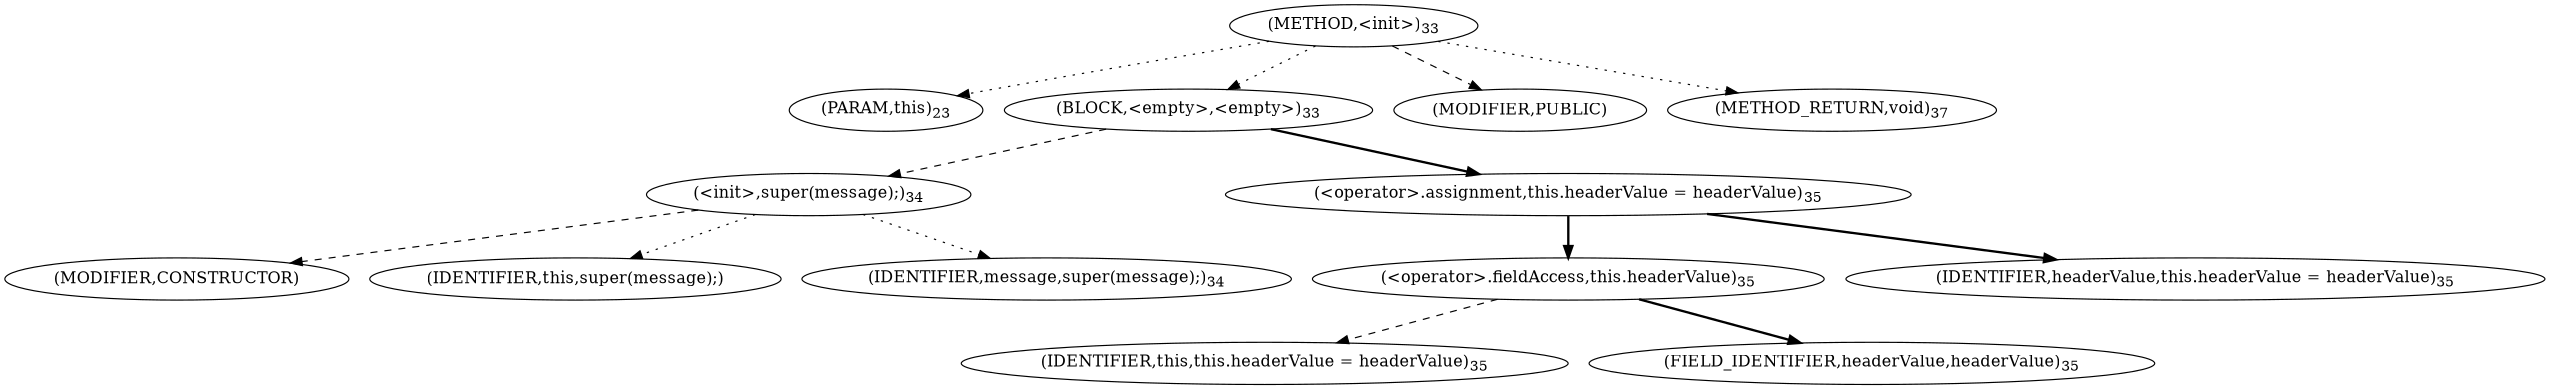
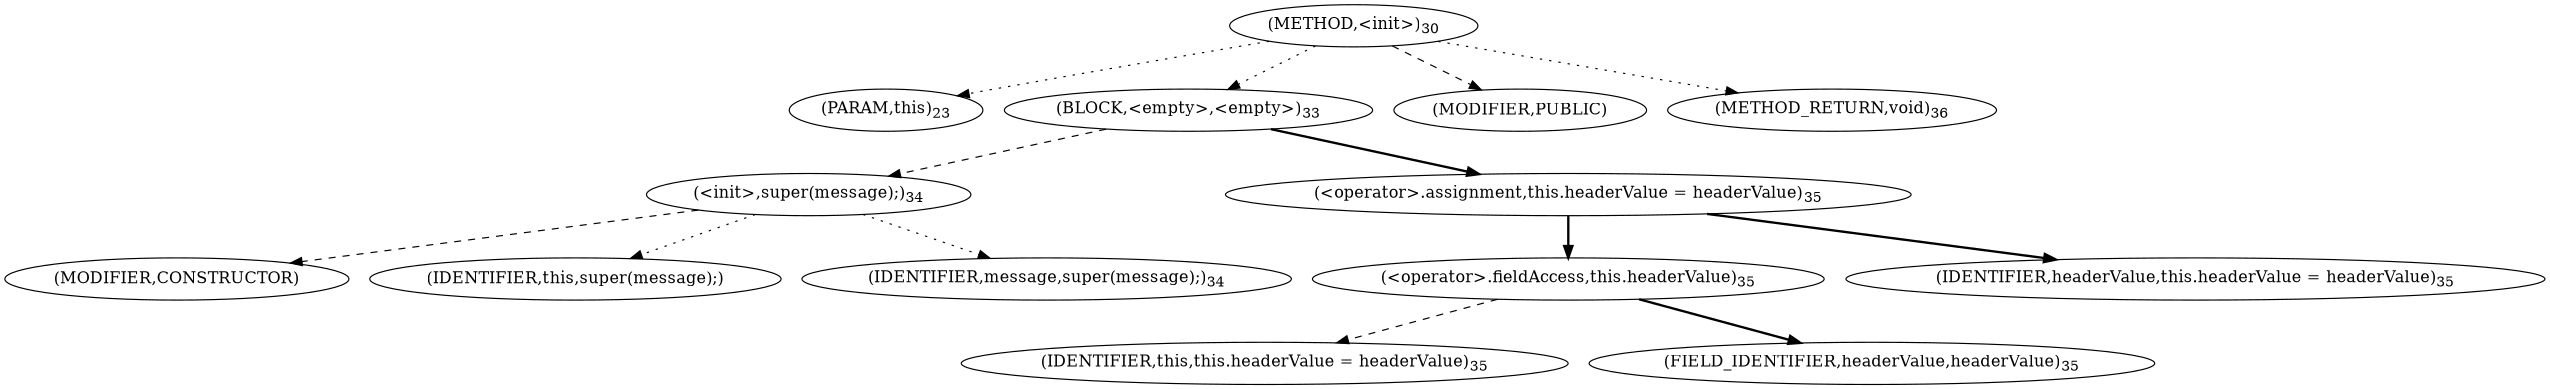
node "(METHOD,<init>)": text "33" -> "30"
node "(METHOD_RETURN,void)": text "37" -> "36"
